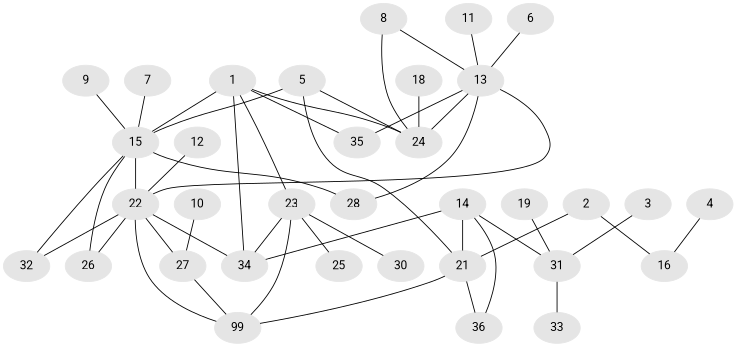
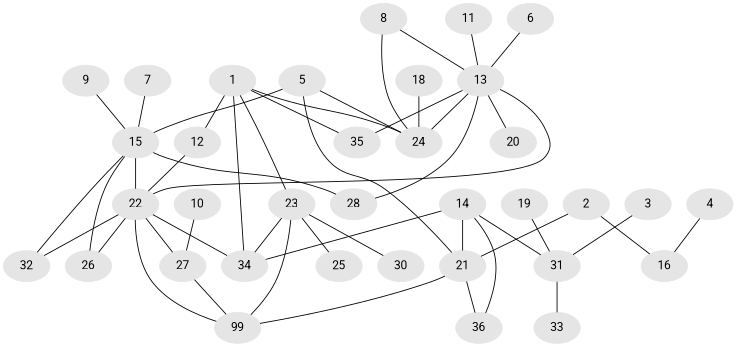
edge "1" -- "15": now "1" -- "12"
node "20": added
